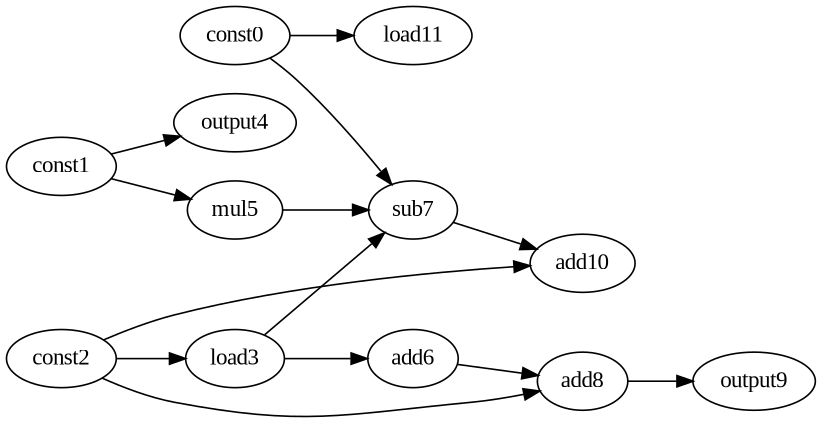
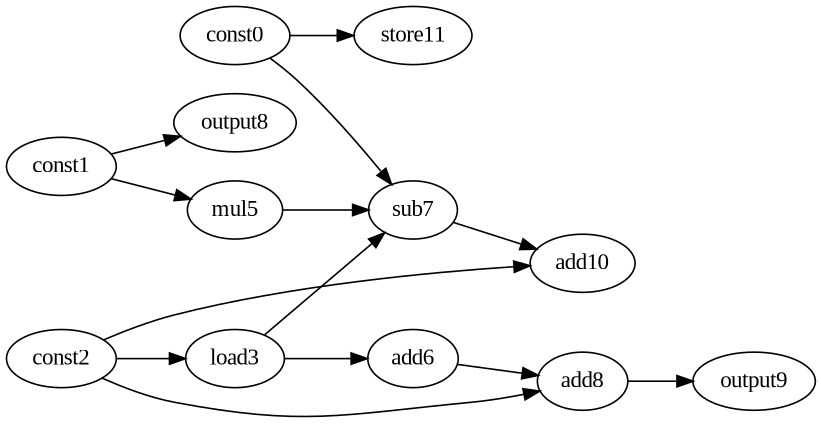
node "load11": label "load11" -> "store11"
node "output4": label "output4" -> "output8"
